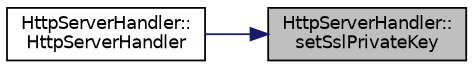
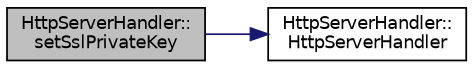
edge "HttpServerHandler:: HttpServerHandler" -> "HttpServerHandler:: setSslPrivateKey": reversed
